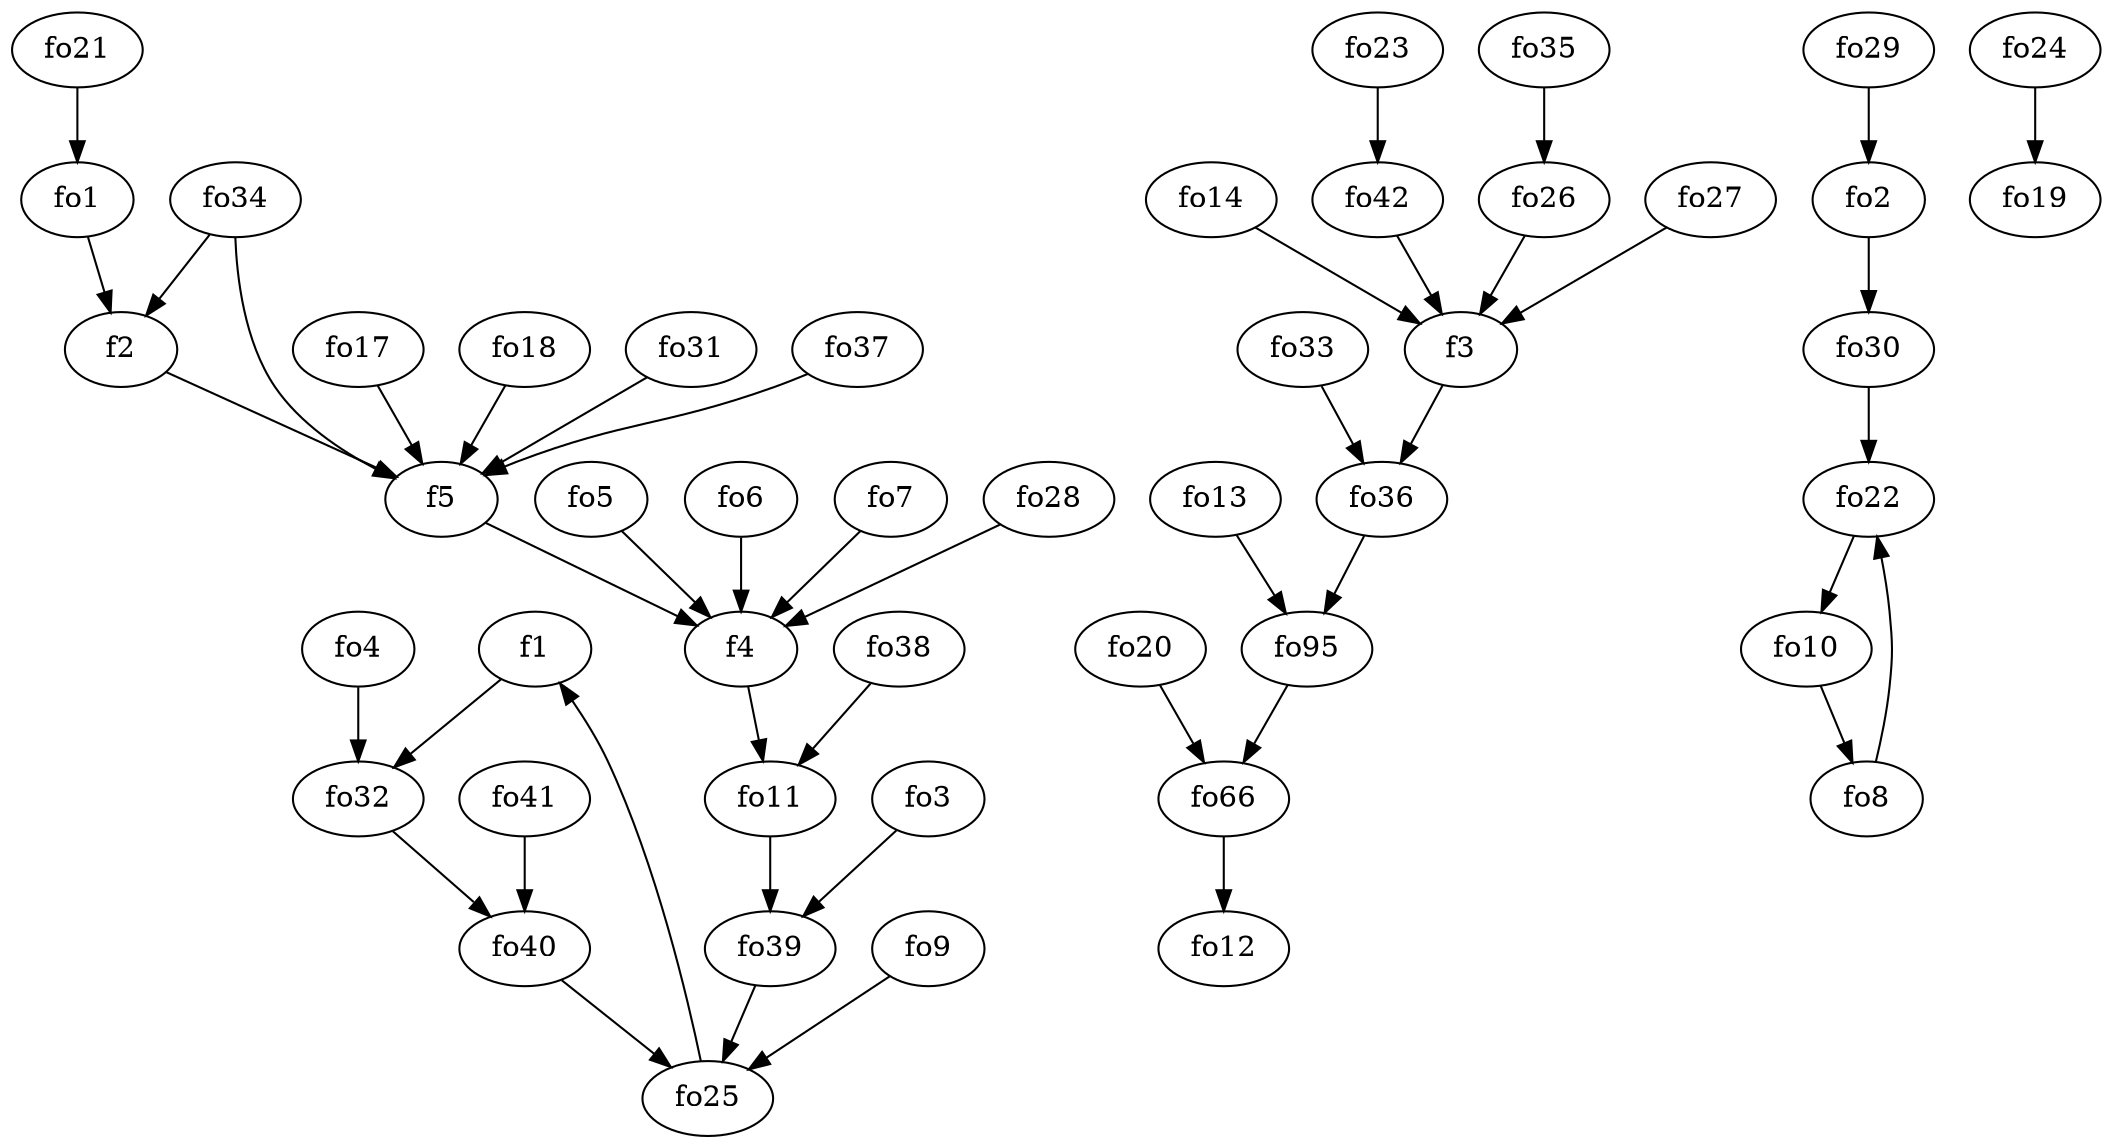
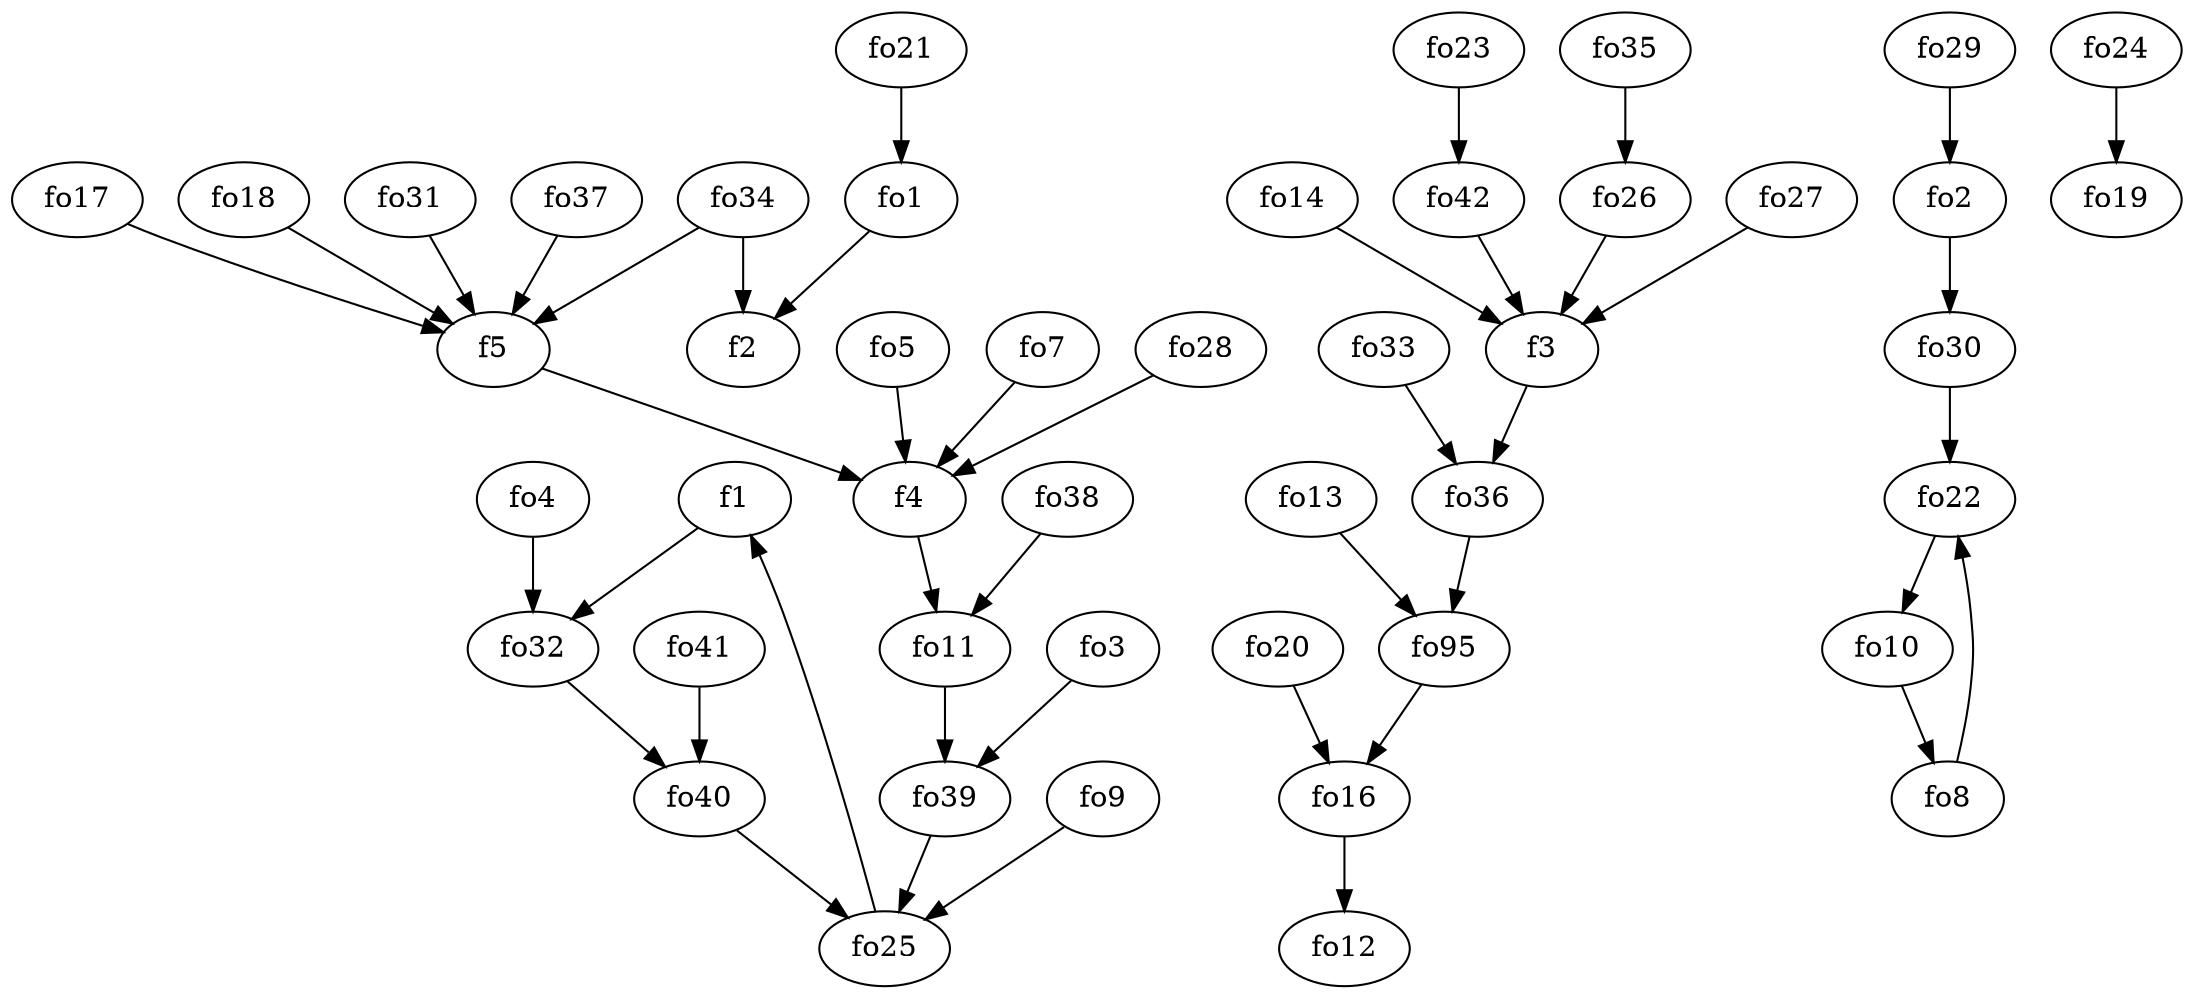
edge "f2" -> "f5": removed
node "fo6": removed
node "fo66": label "fo66" -> "fo16"
